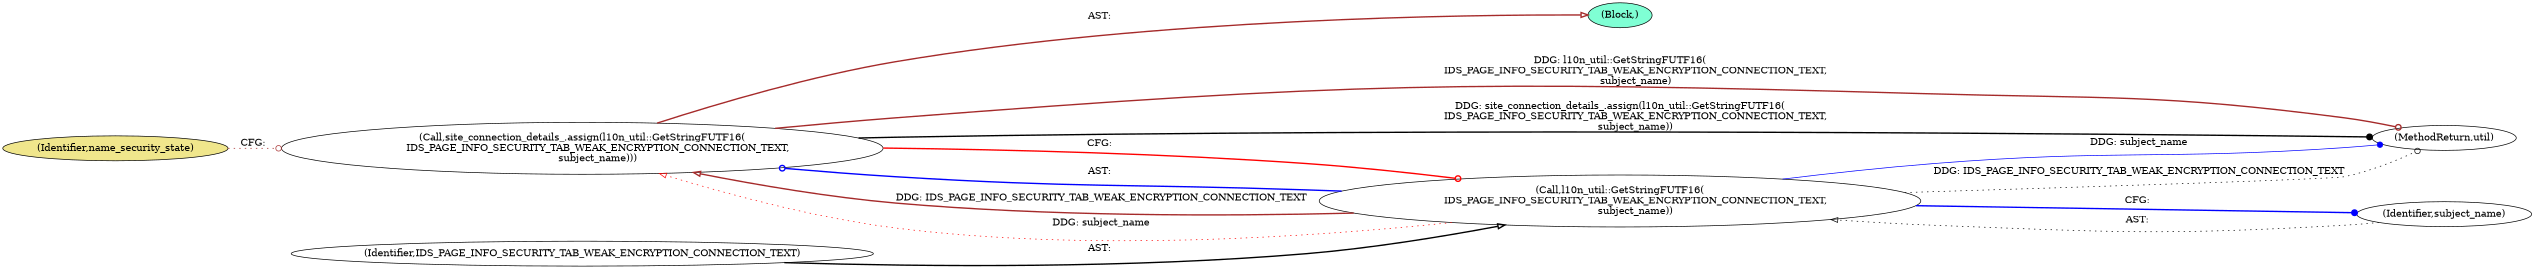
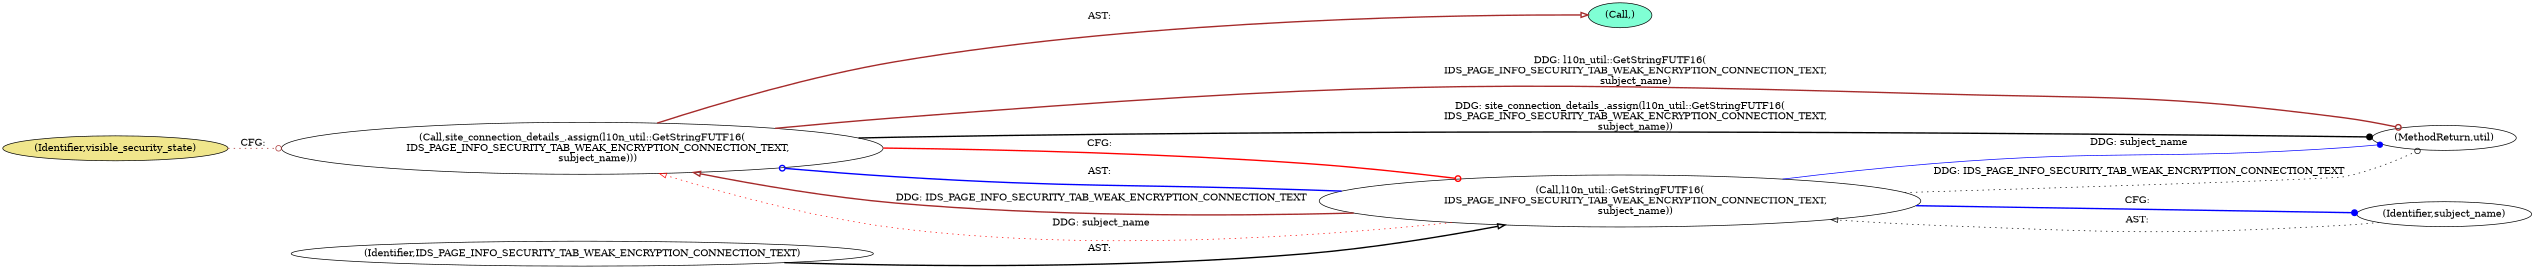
node "(Block,)": label "(Block,)" -> "(Call,)"
node "(Identifier,name_security_state)": label "(Identifier,name_security_state)" -> "(Identifier,visible_security_state)"
